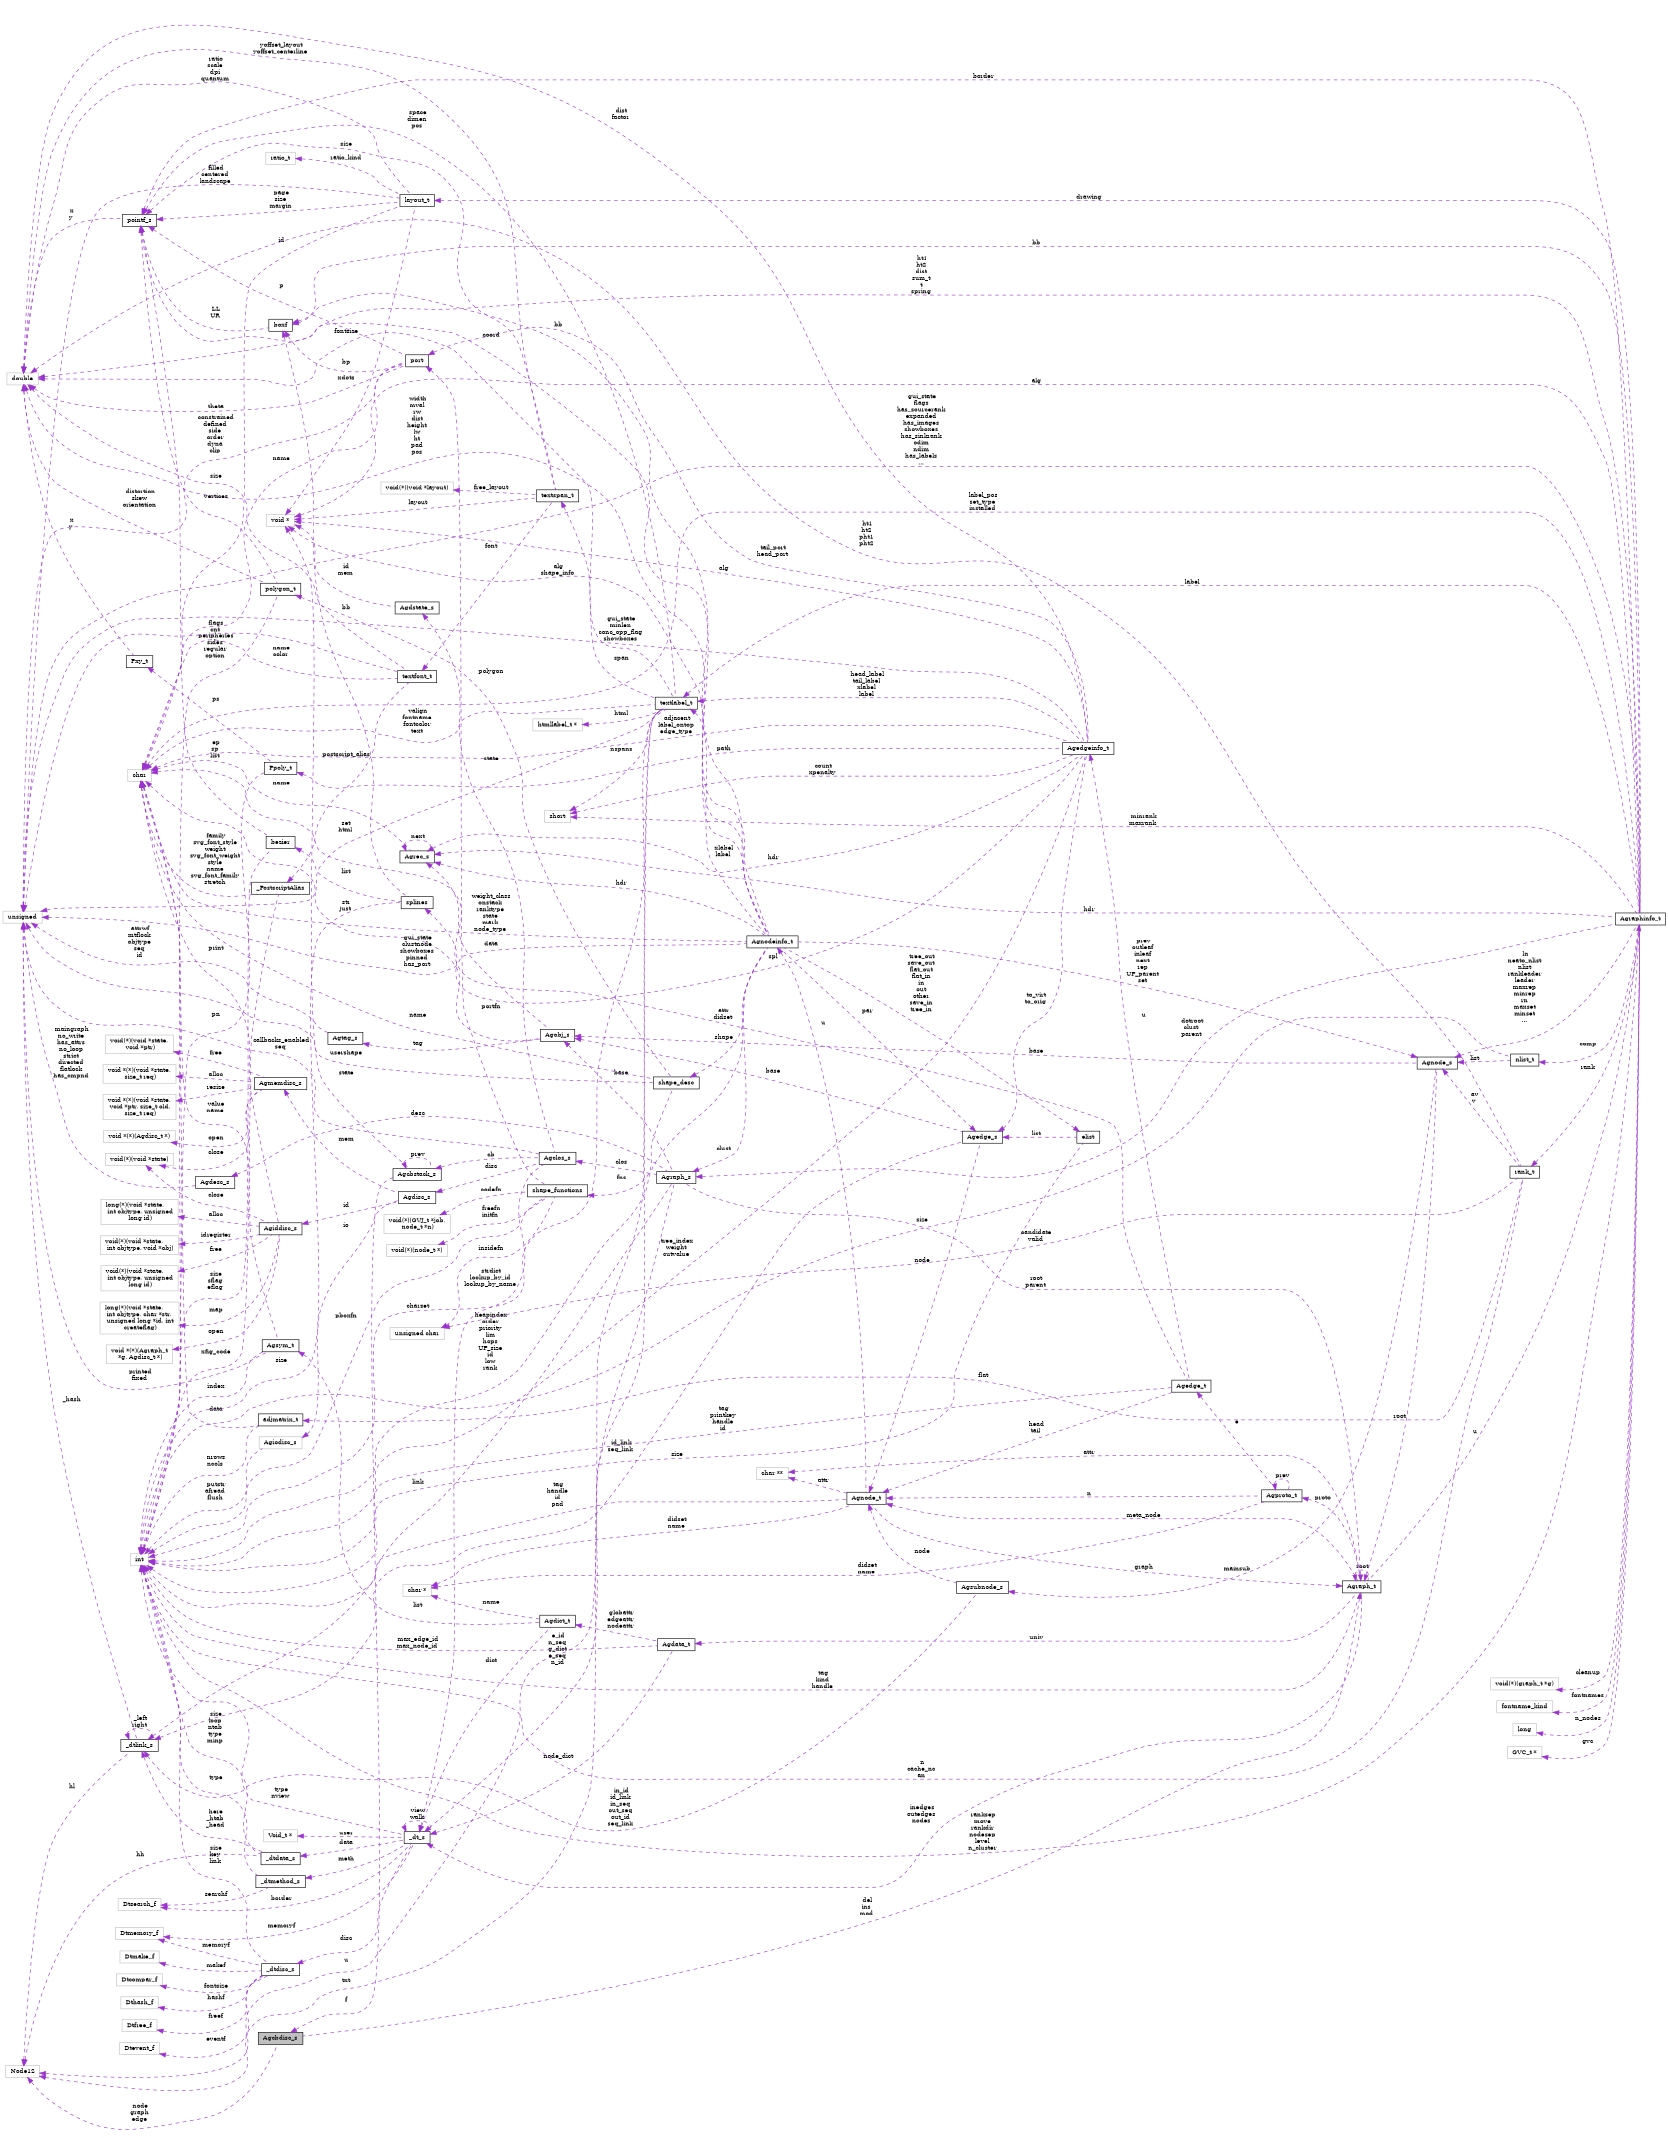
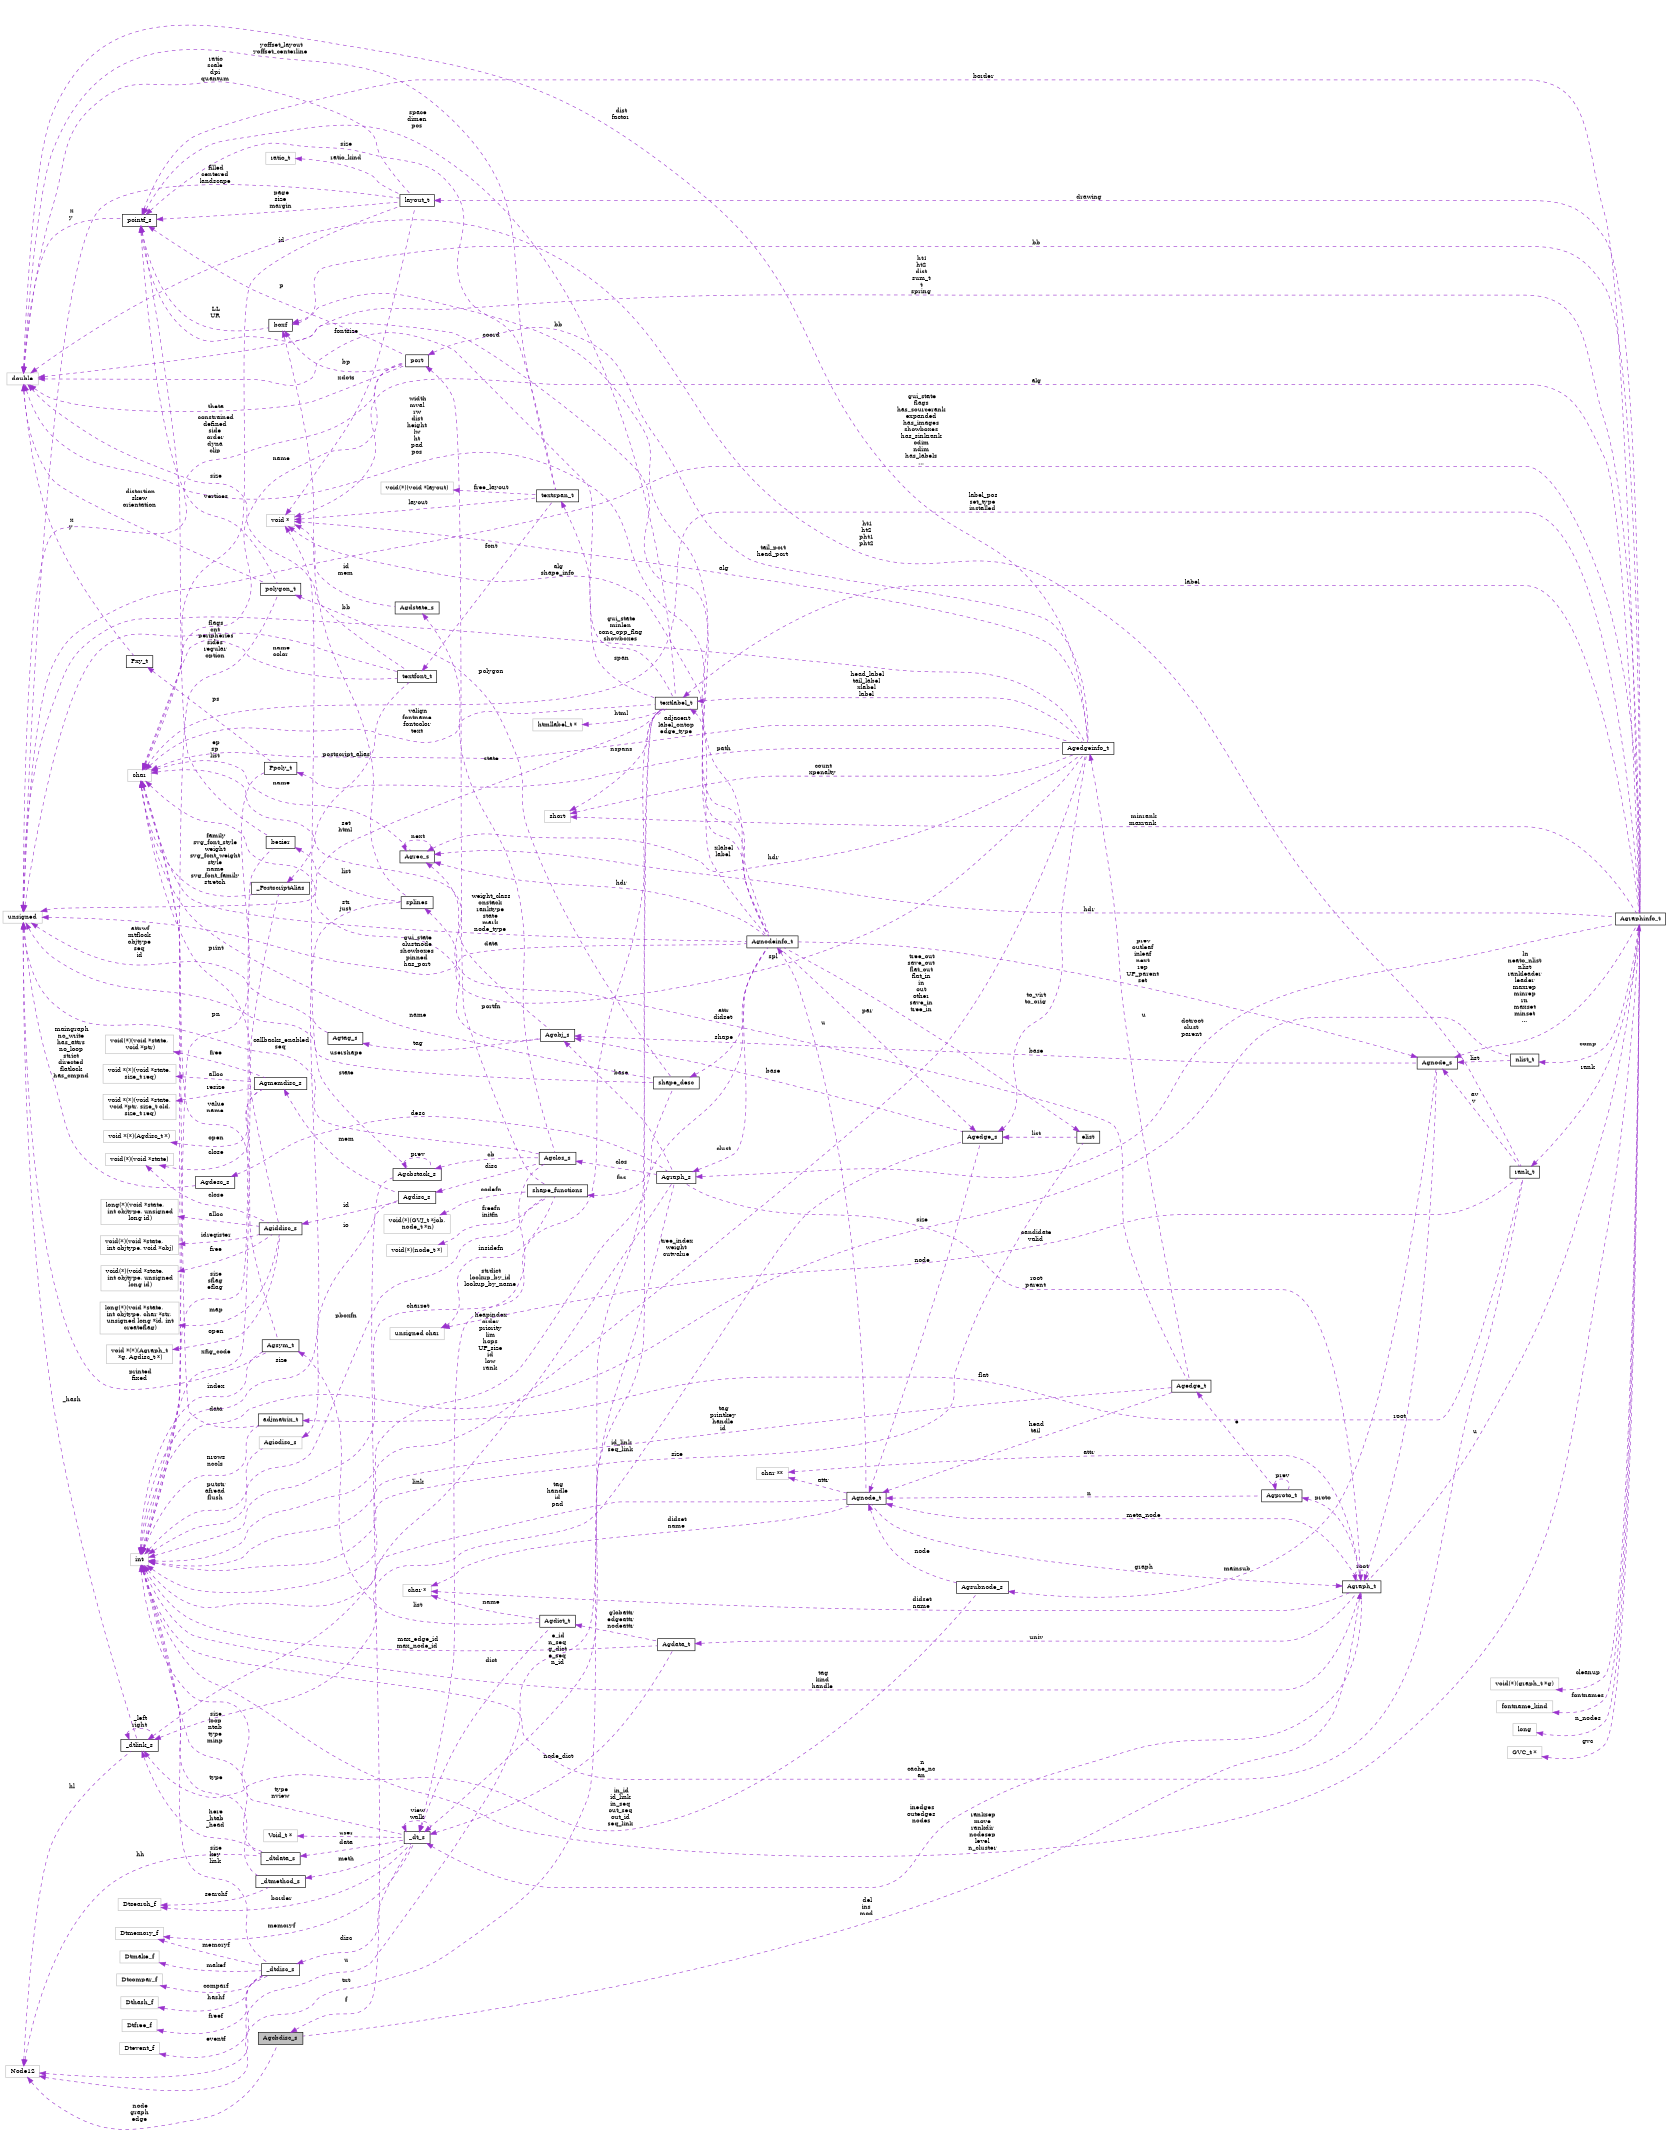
edge "Agproto_t" -> "char *": now "Agraph_t" -> "char *"
edge "_dtdisc_s" -> "Dtcompar_f": label " fontsize" -> " comparf"
